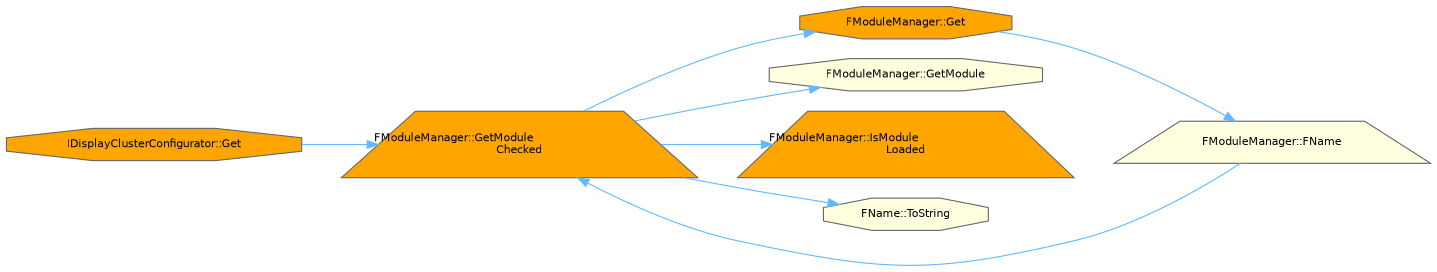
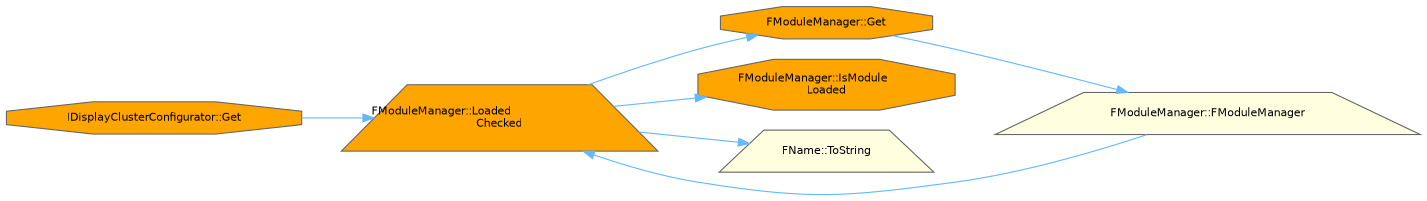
node "FModuleManager::GetModule": removed
node "FModuleManager::FName": label "FModuleManager::FName" -> "FModuleManager::FModuleManager"
node "FModuleManager::GetModule Checked": label "FModuleManager::GetModule Checked" -> "FModuleManager::Loaded Checked"
node "FModuleManager::IsModule Loaded": shape trapezium -> octagon
node "FName::ToString": shape octagon -> trapezium
